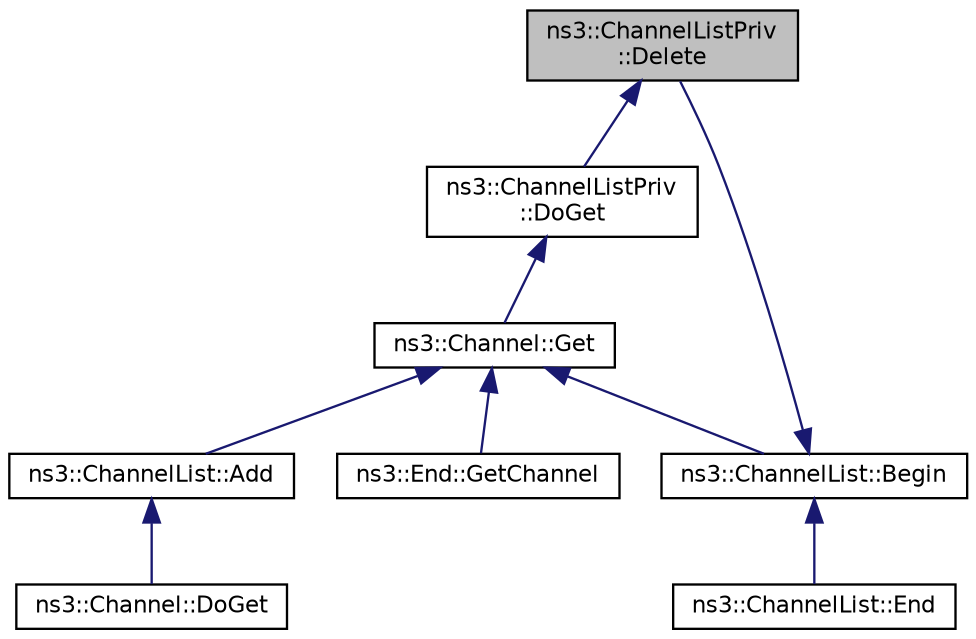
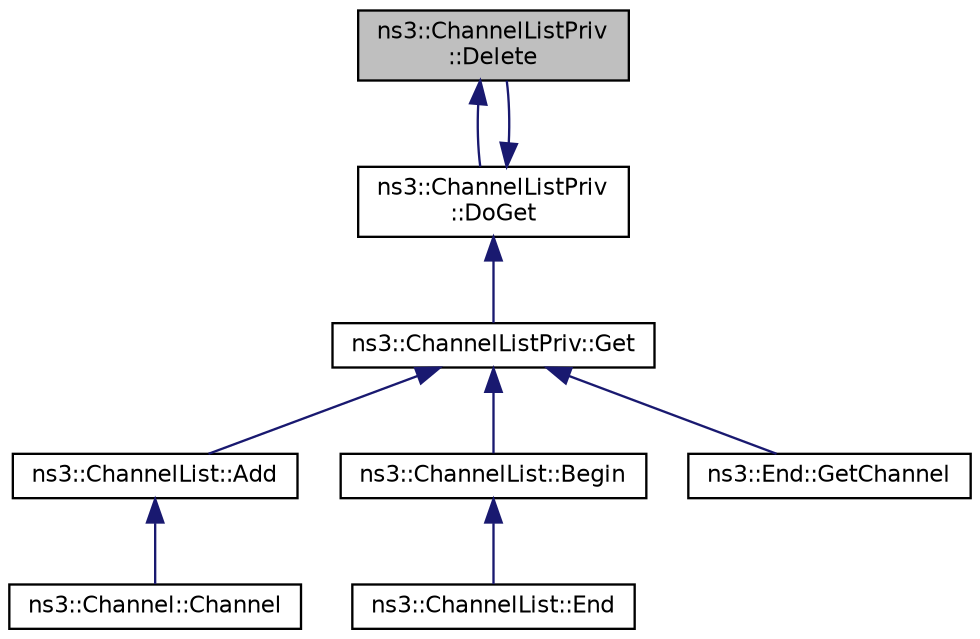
edge "ns3::ChannelListPriv ::Delete" -> "ns3::ChannelList::Begin": now "ns3::ChannelListPriv ::Delete" -> "ns3::ChannelListPriv ::DoGet"
node "ns3::Channel::Get": label "ns3::Channel::Get" -> "ns3::ChannelListPriv::Get"
node "ns3::Channel::DoGet": label "ns3::Channel::DoGet" -> "ns3::Channel::Channel"
